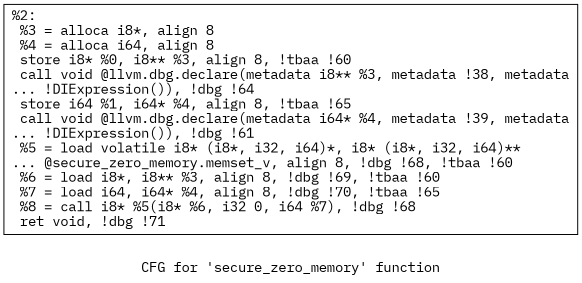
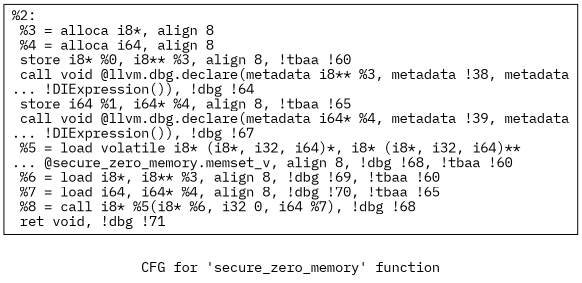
node "%2:": text "... !DIExpression()), !dbg !61" -> "... !DIExpression()), !dbg !67"
